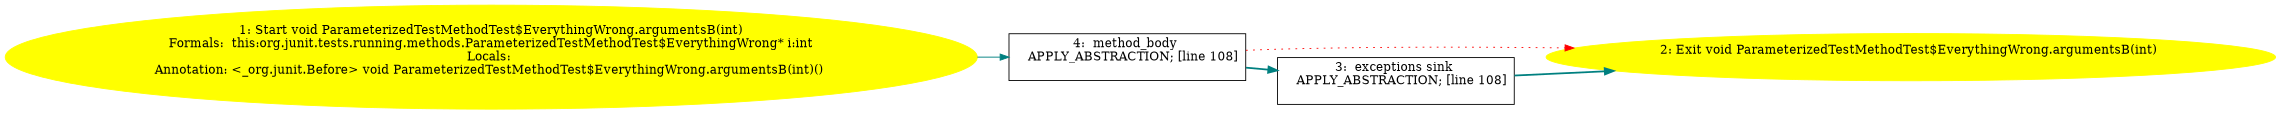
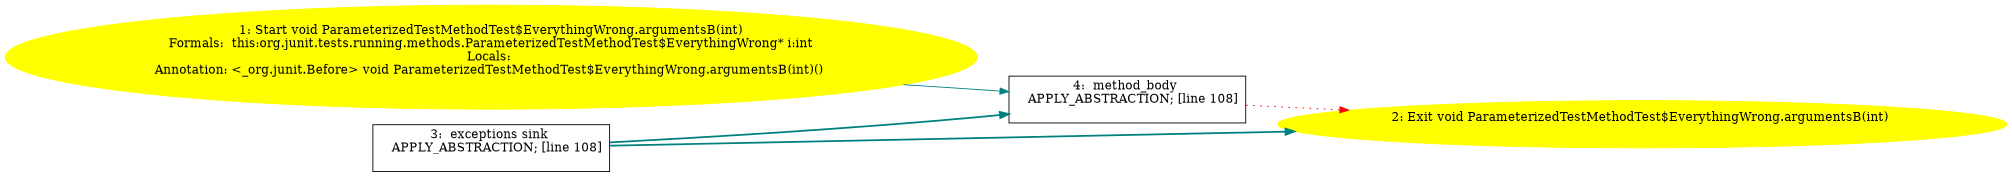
edge "4:  method_body APPLY_ABSTRACTION; [line 108]" -> "3:  exceptions sink APPLY_ABSTRACTION; [line 108]": reversed
